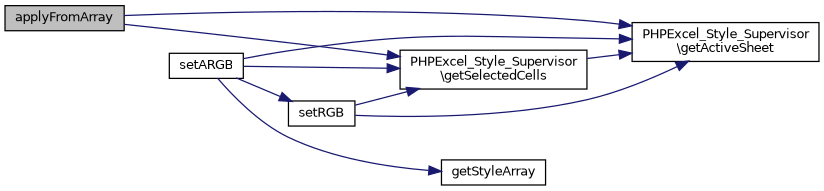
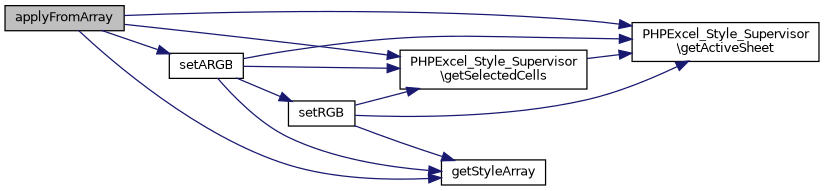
edge "applyFromArray" -> "setARGB": added
edge "setRGB" -> "getStyleArray": added
edge "applyFromArray" -> "getStyleArray": added
